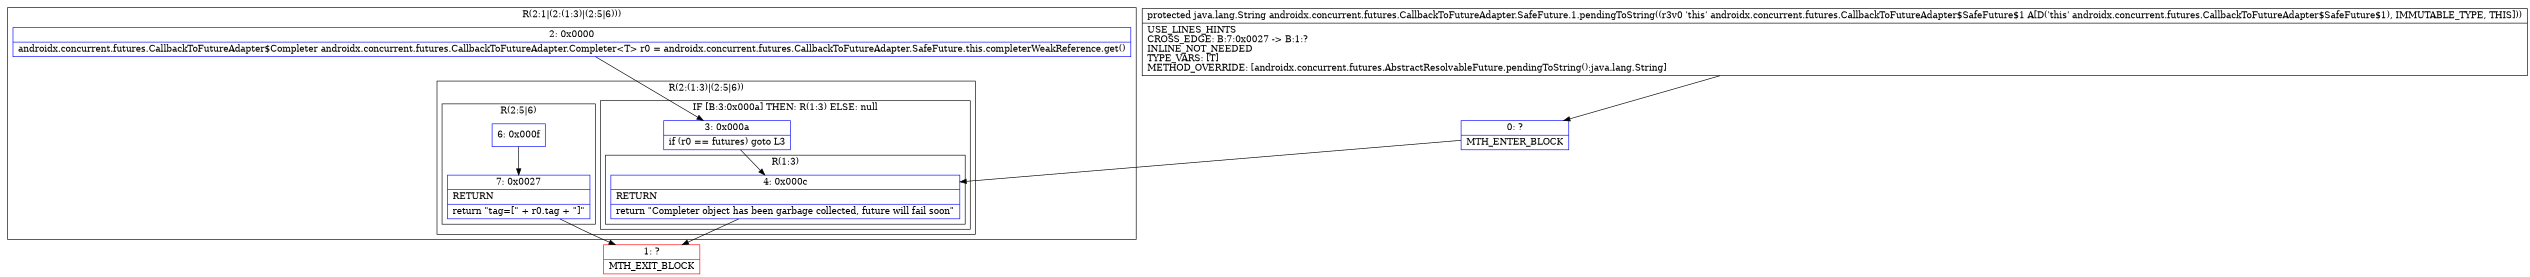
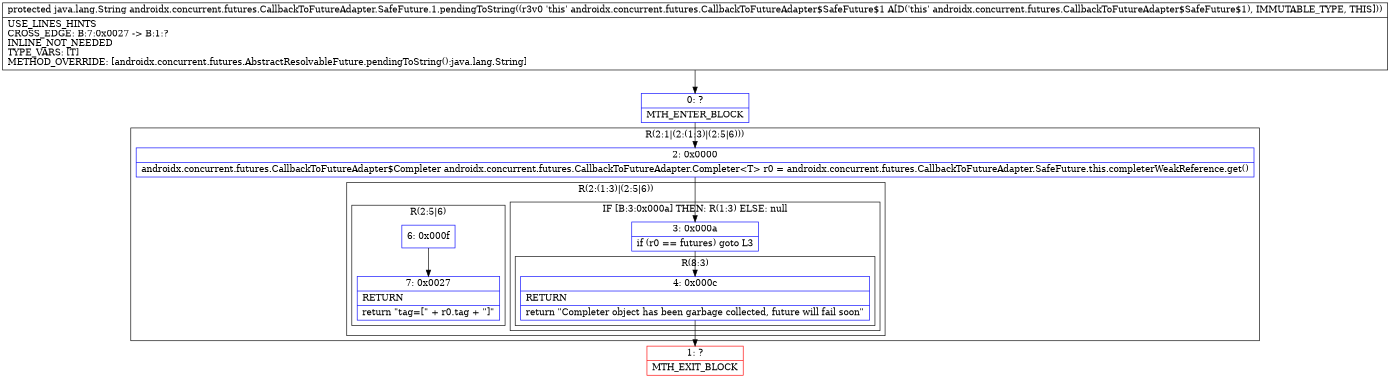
edge "0: ?" -> "4: 0x000c": now "0: ?" -> "2: 0x0000"
cluster "R(1:3)": label "R(1:3)" -> "R(8:3)"
edge "7: 0x0027" -> "1: ?": removed
